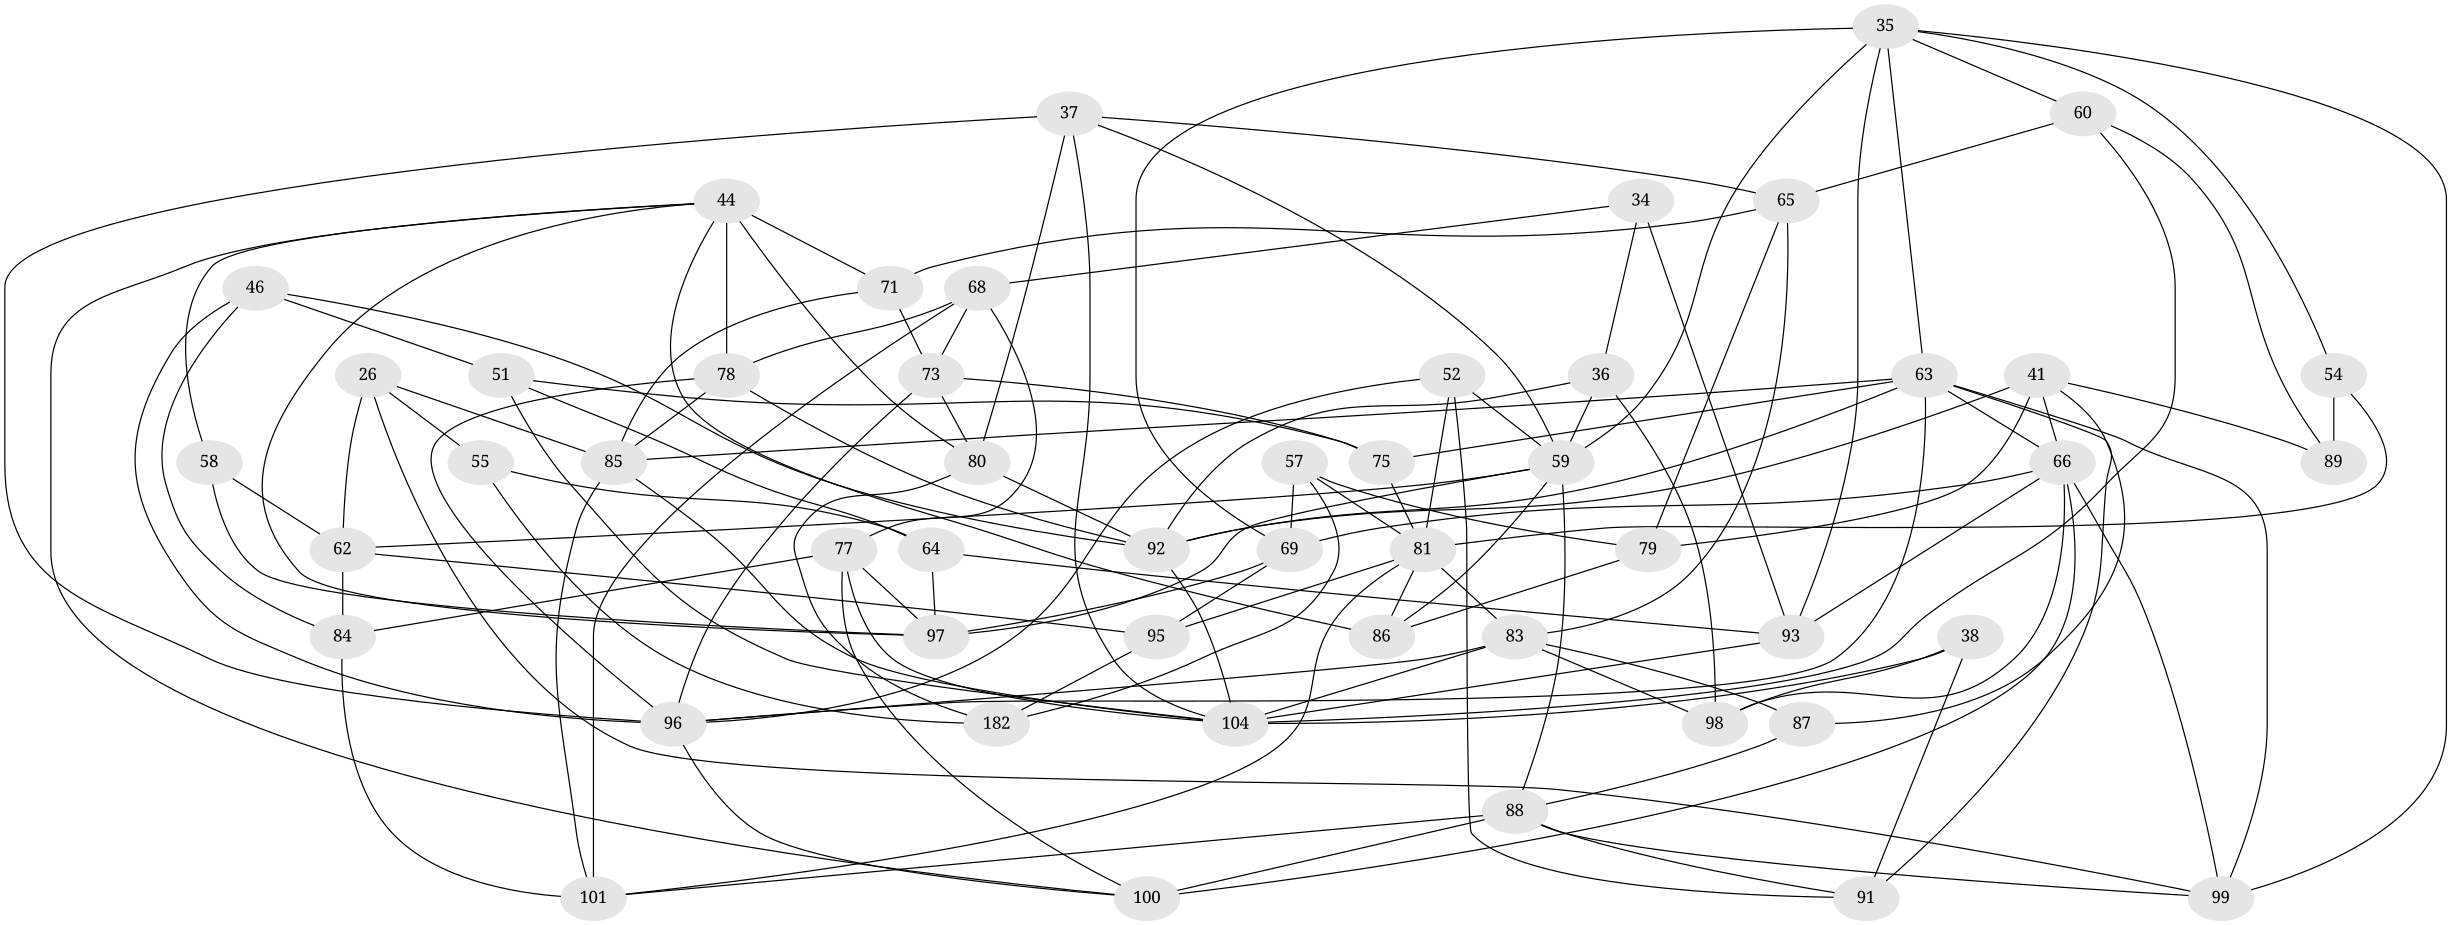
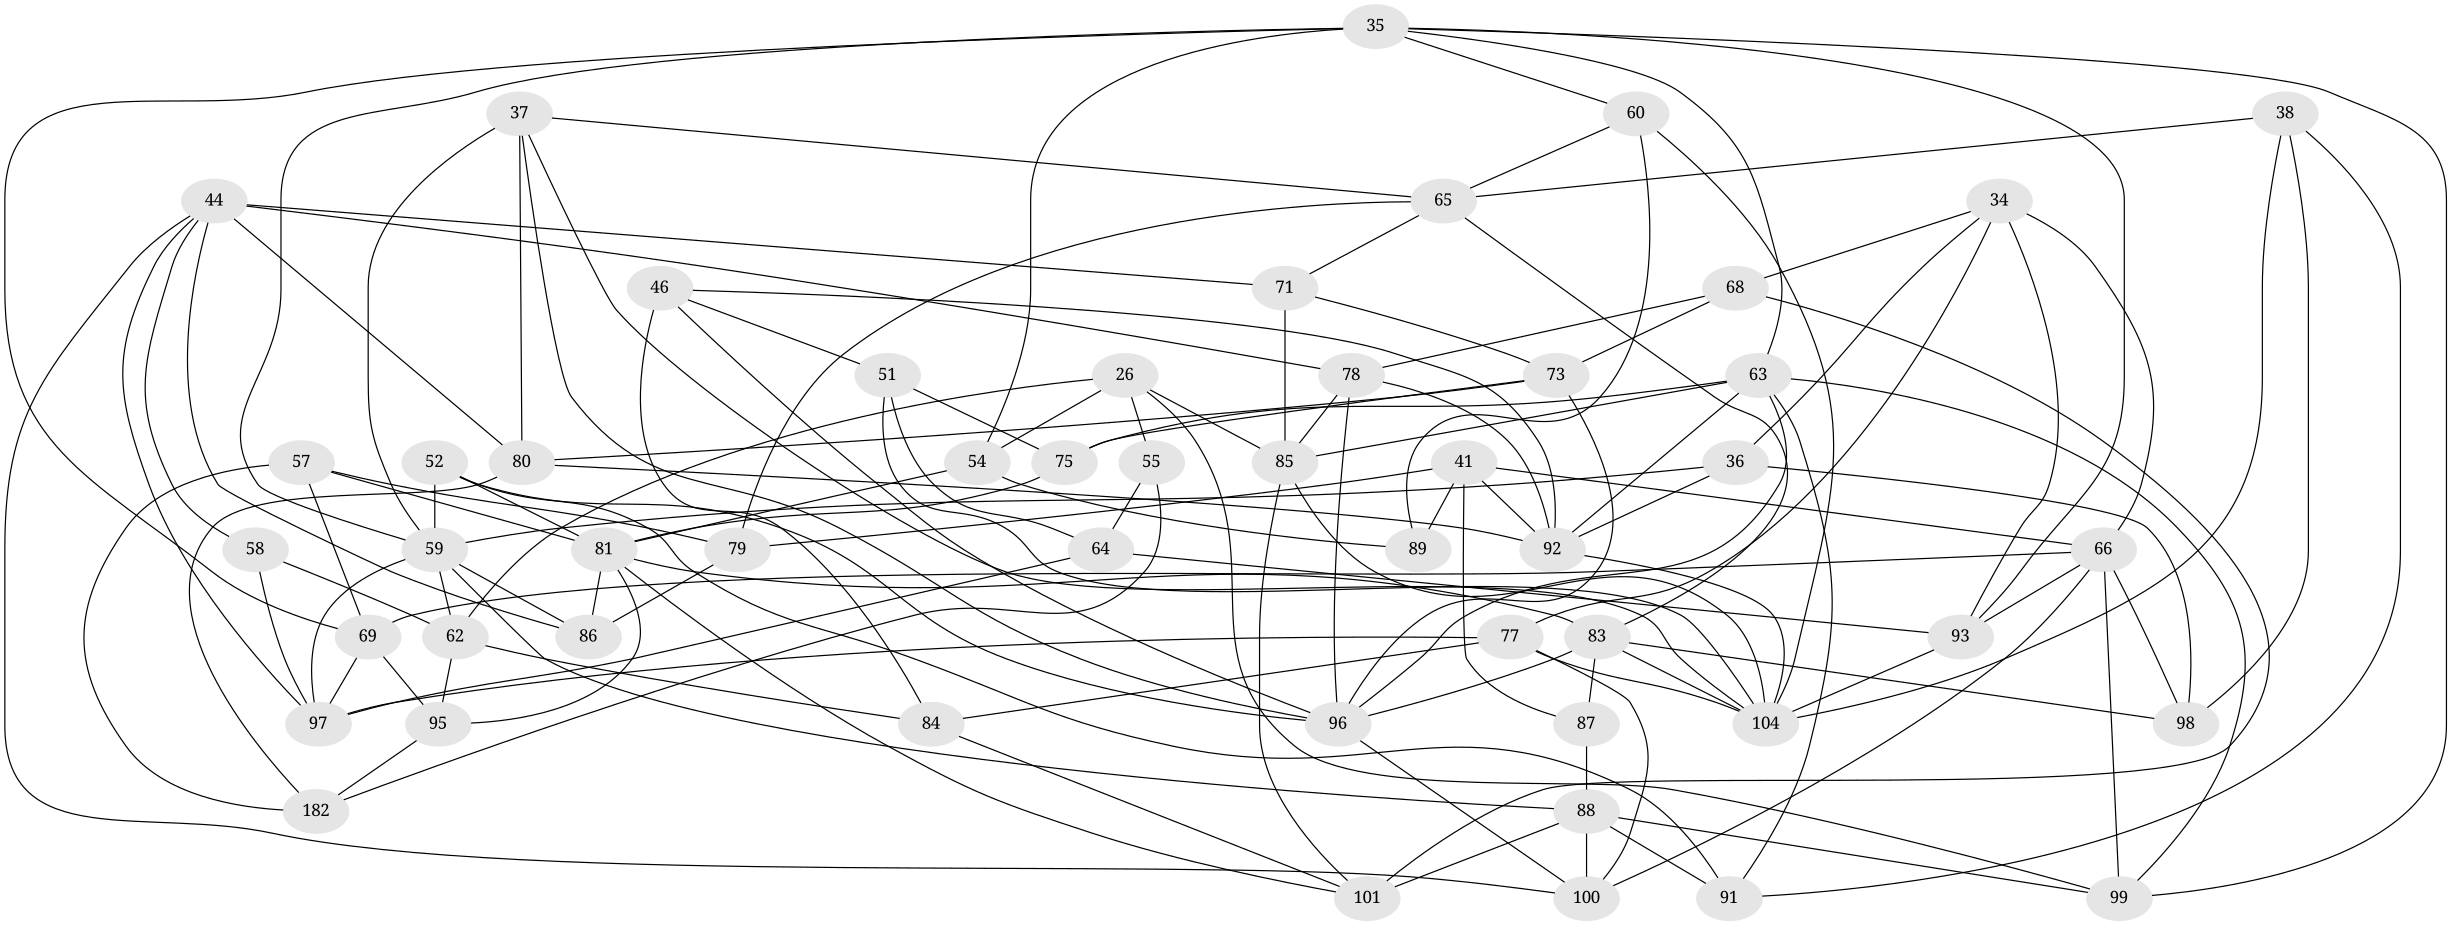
edge "38" -- "65": added
edge "26" -- "54": added
edge "63" -- "66": now "34" -- "66"
edge "68" -- "77": now "34" -- "77"
